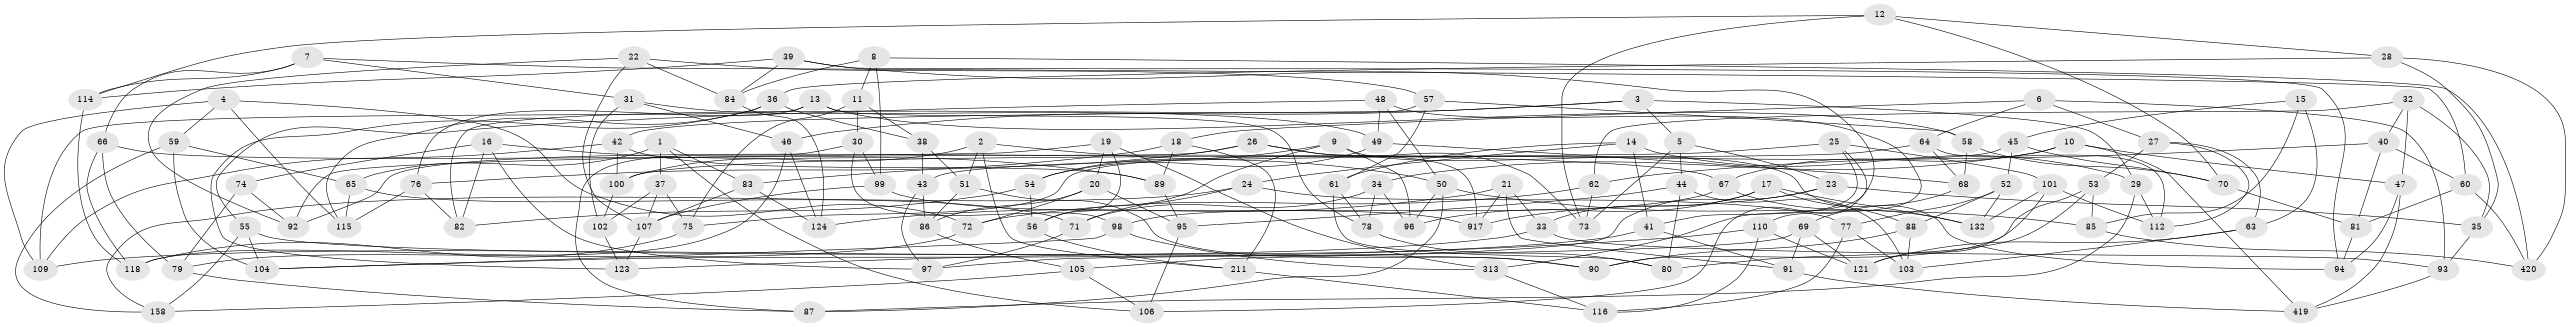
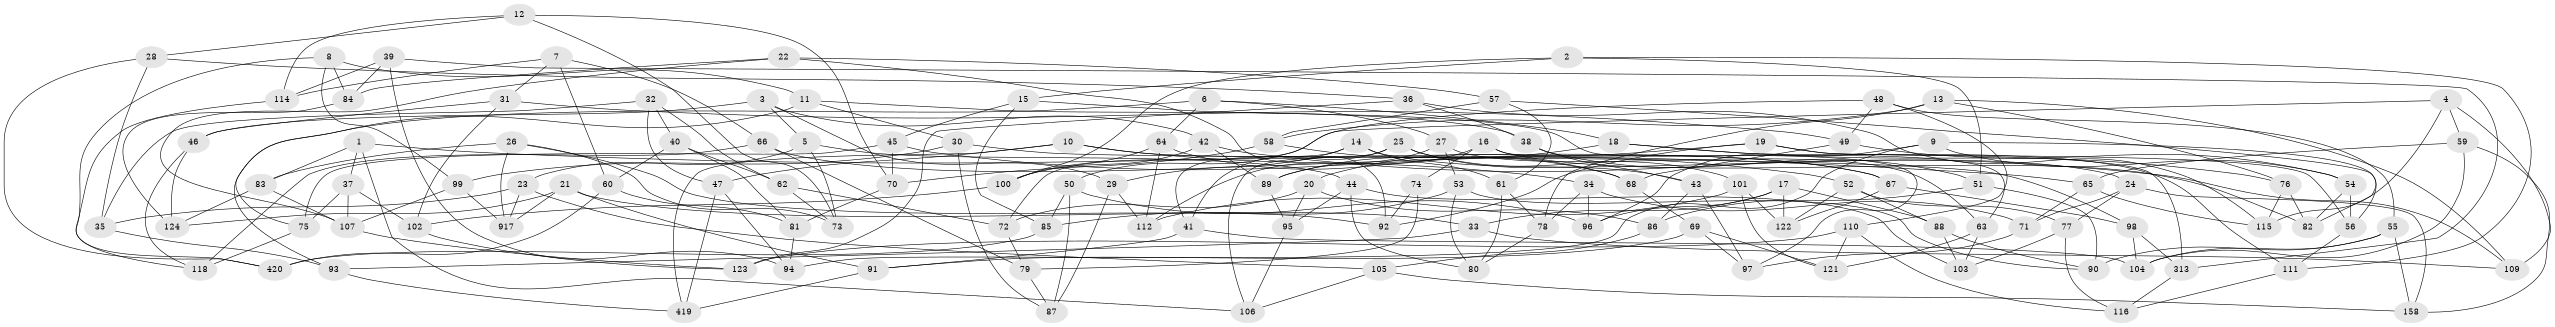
edge "2" -- "50": now "2" -- "15"
node "132": label "132" -> "122"
node "211": label "211" -> "111"
